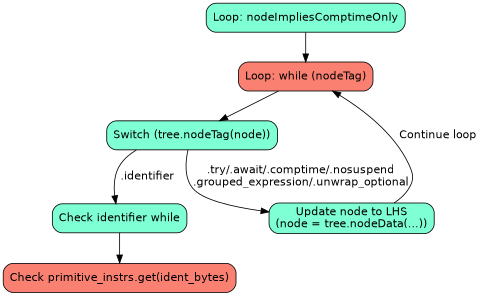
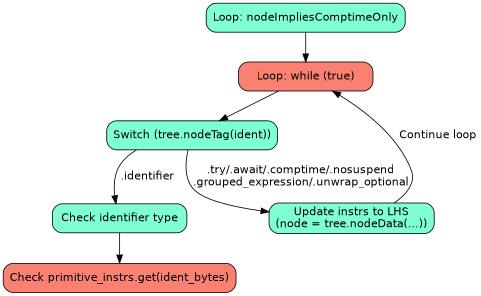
node "Loop: while (nodeTag)": label "Loop: while (nodeTag)" -> "Loop: while (true)"
node "Switch (tree.nodeTag(node))": label "Switch (tree.nodeTag(node))" -> "Switch (tree.nodeTag(ident))"
node "Check identifier while": label "Check identifier while" -> "Check identifier type"
node "Update node to LHS (node = tree.nodeData(...))": label "Update node to LHS (node = tree.nodeData(...))" -> "Update instrs to LHS (node = tree.nodeData(...))"
